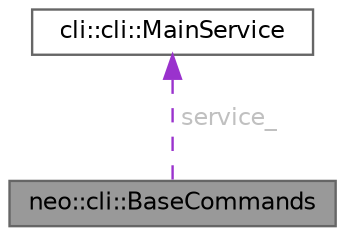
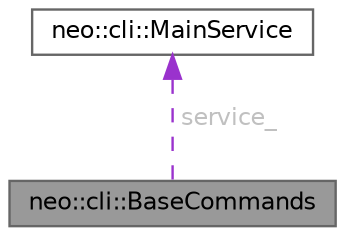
node "cli::cli::MainService": label "cli::cli::MainService" -> "neo::cli::MainService"
